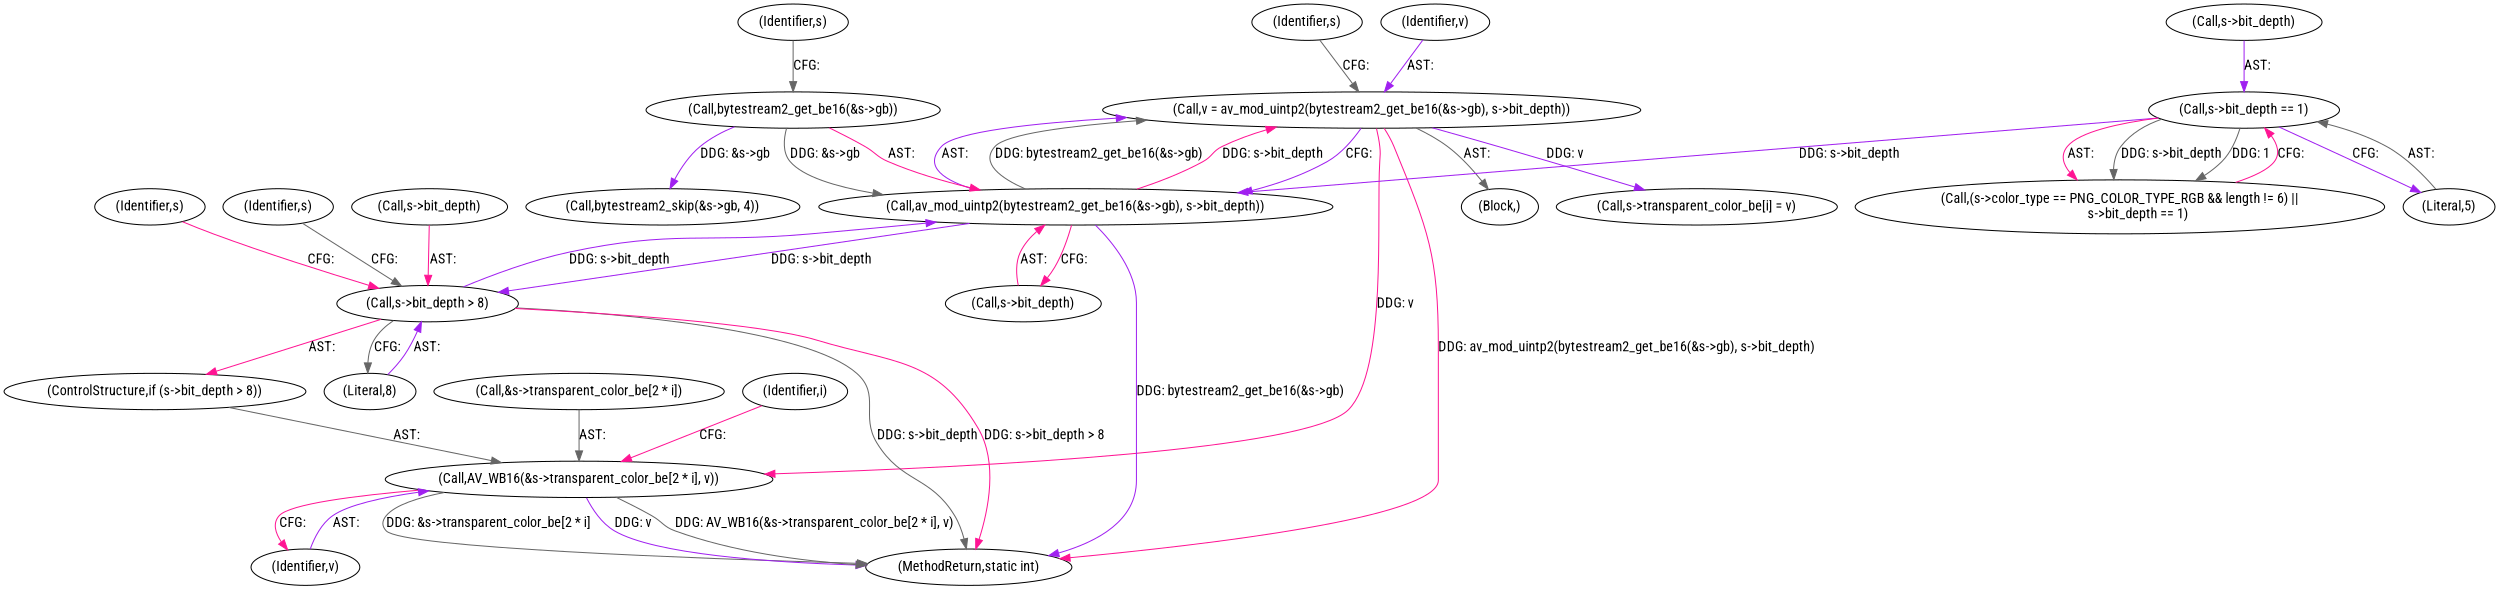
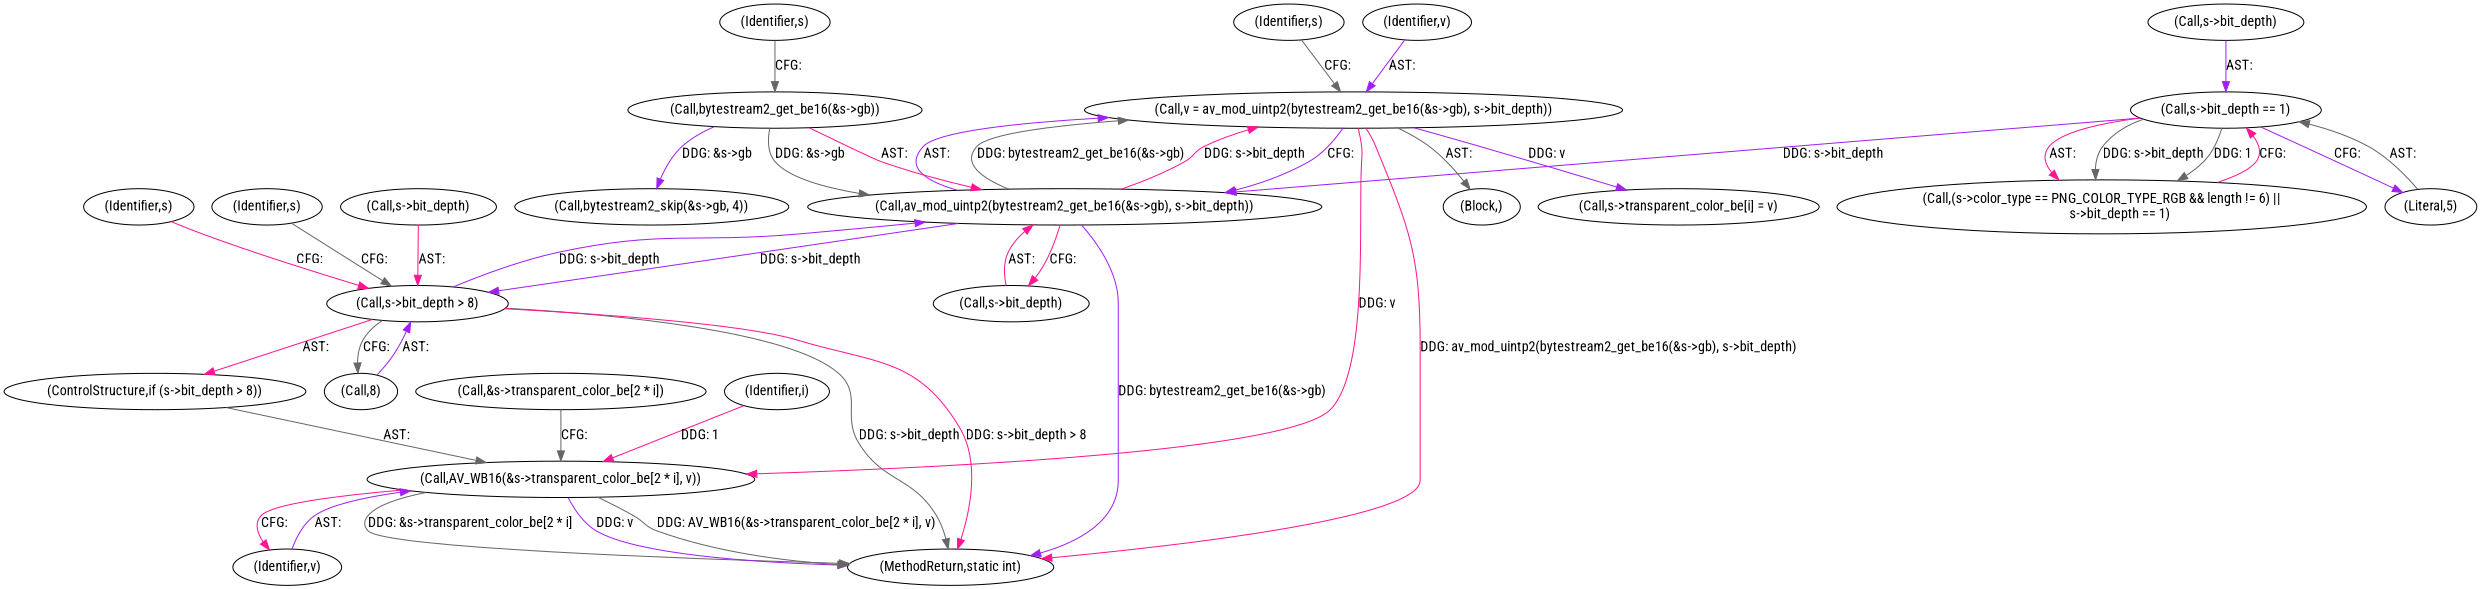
node "(Literal,8)": label "(Literal,8)" -> "(Call,8)"
edge "(Call,&s->transparent_color_be[2 * i])" -> "(Call,AV_WB16(&s->transparent_color_be[2 * i], v))": label "AST: " -> "CFG: "
edge "(Identifier,i)" -> "(Call,AV_WB16(&s->transparent_color_be[2 * i], v))": label "CFG: " -> "DDG: 1"
